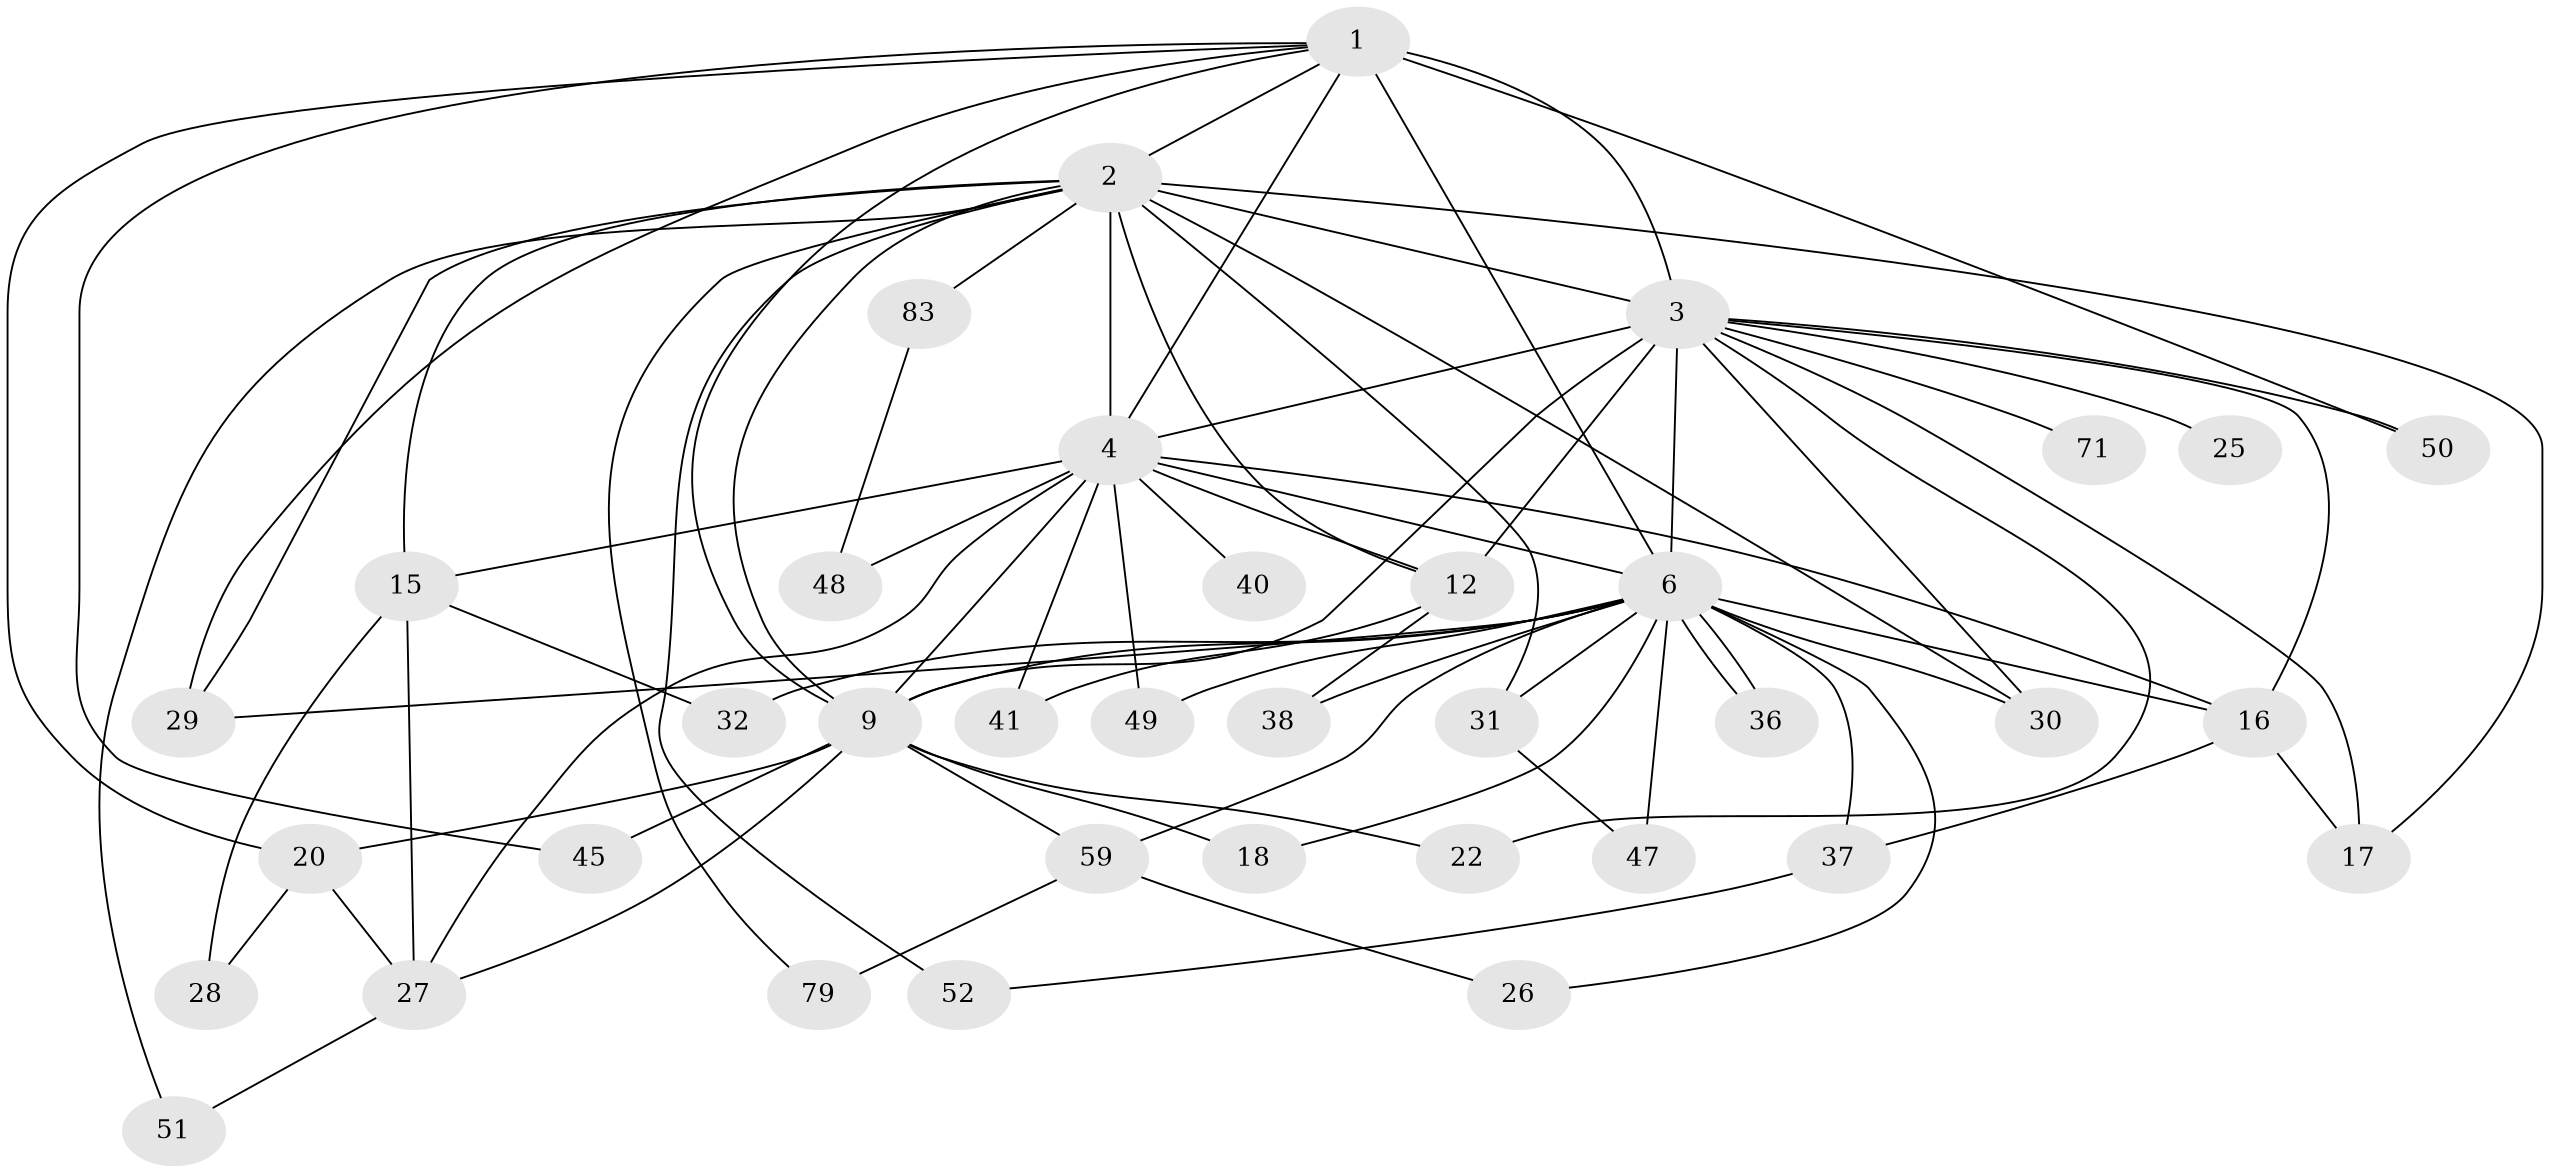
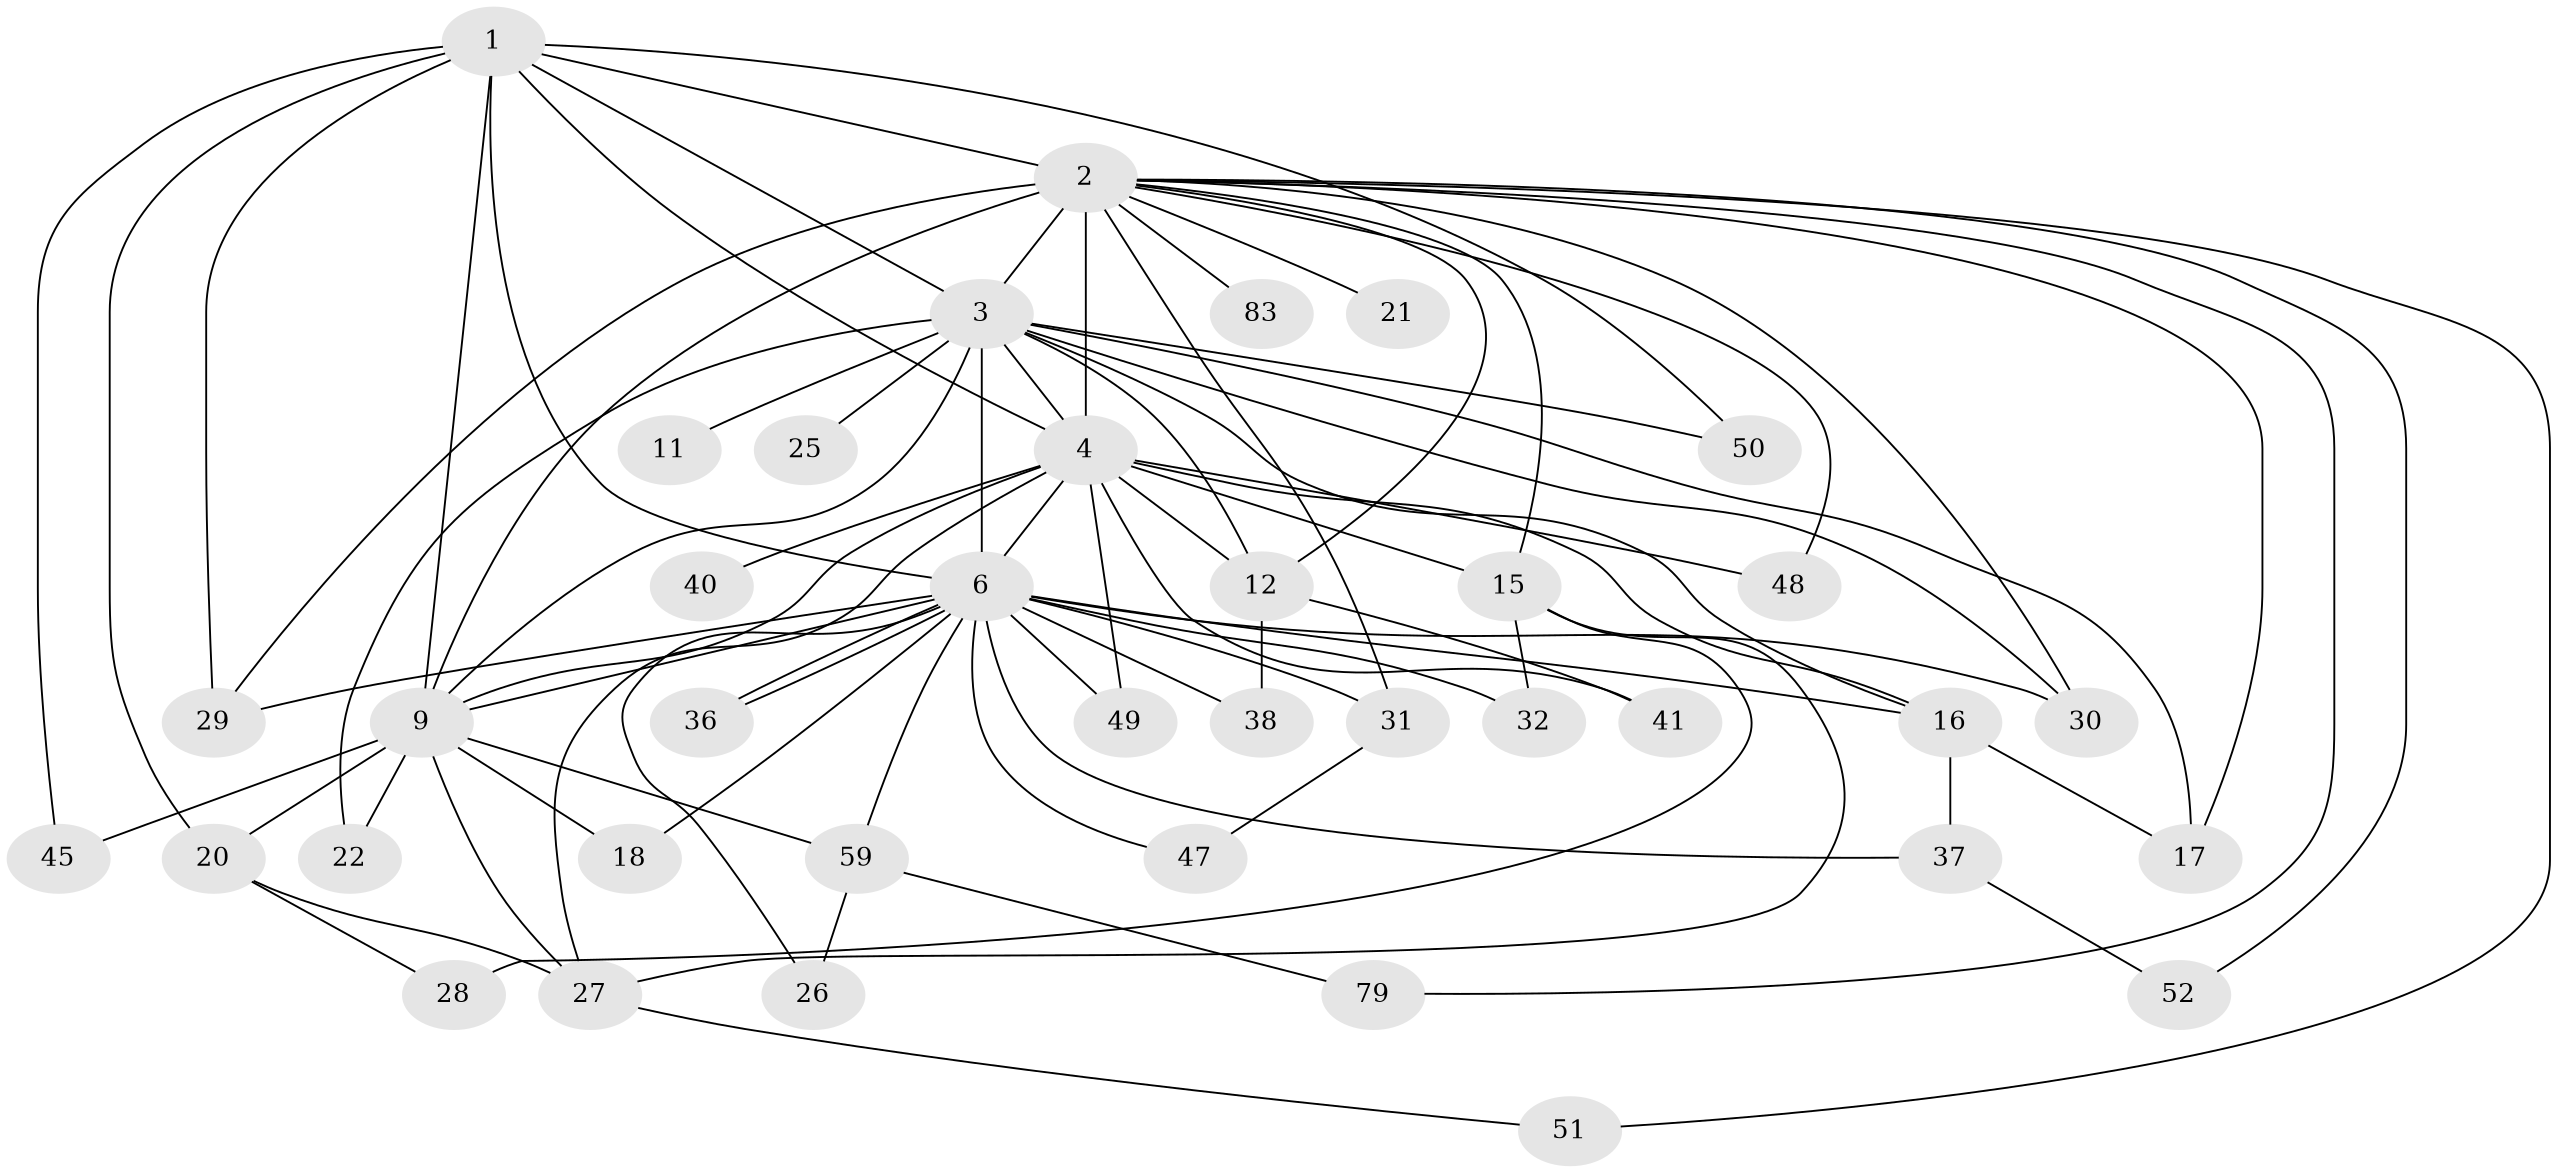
node "21": added
edge "83" -- "48": now "2" -- "48"
node "71": label "71" -> "11"
